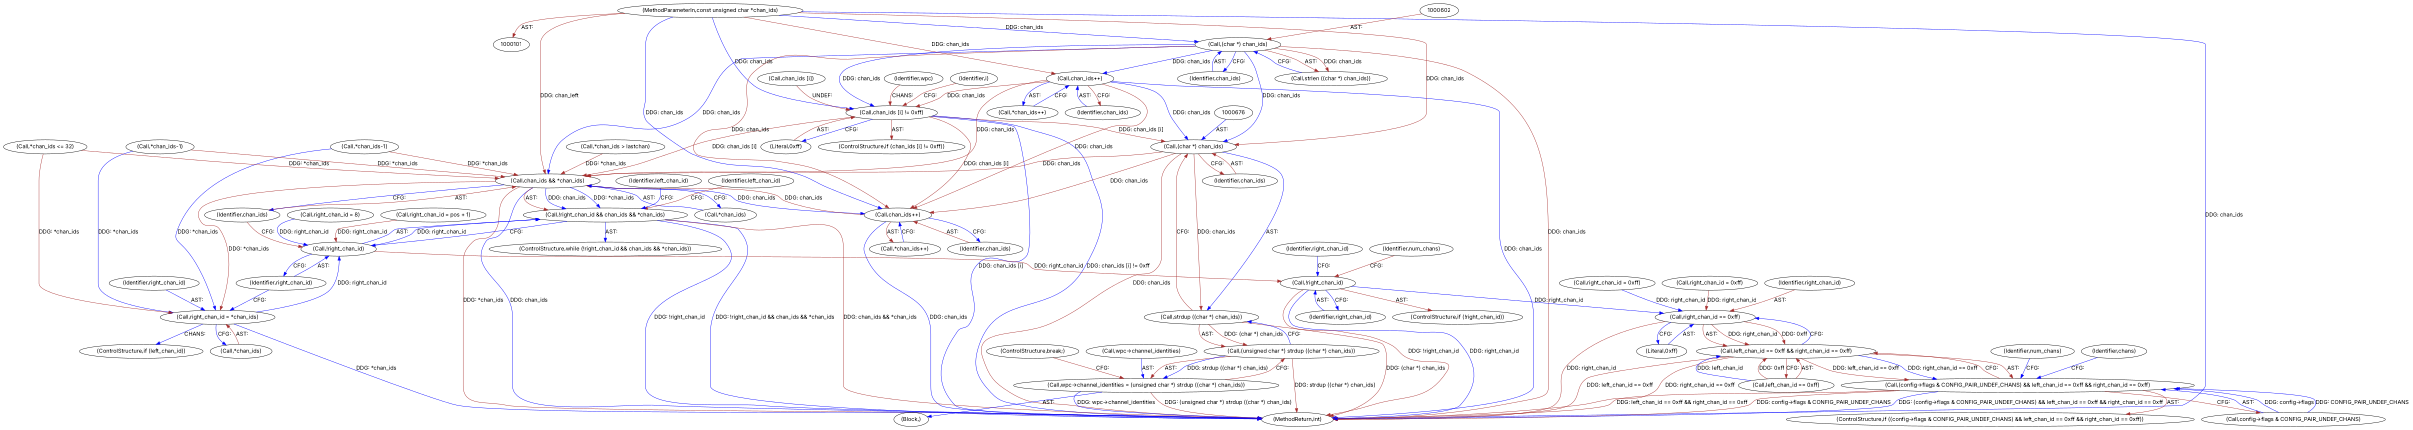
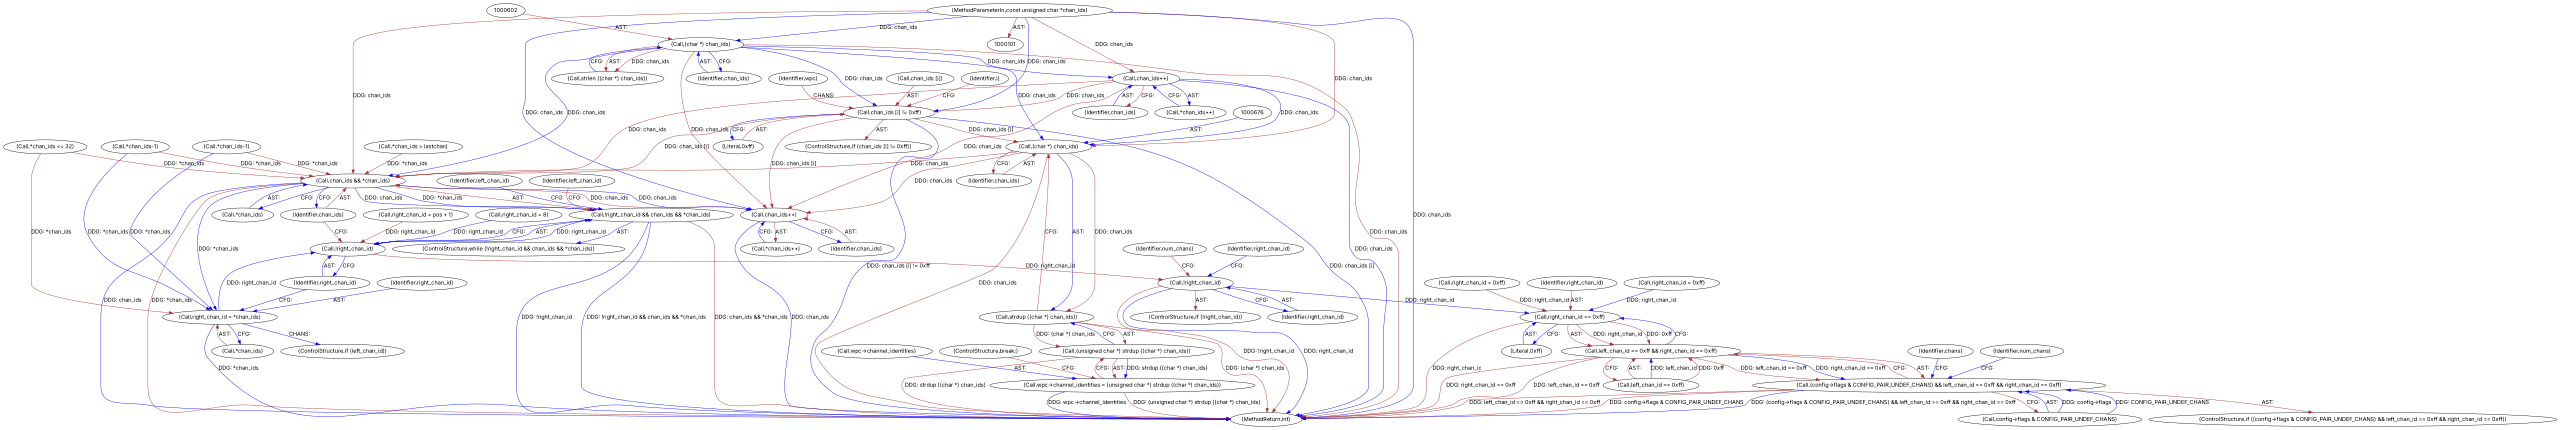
edge "(MethodParameterIn,const unsigned char *chan_ids)" -> "(Call,chan_ids && *chan_ids)": label "DDG: chan_left" -> "DDG: chan_ids"
edge "(Call,chan_ids [i])" -> "(Call,chan_ids [i] != 0xff)": label "UNDEF: " -> "AST: "
edge "(Call,chan_ids && *chan_ids)" -> "(Call,right_chan_id = *chan_ids)": color brown -> blue
node "(Block,)": removed
